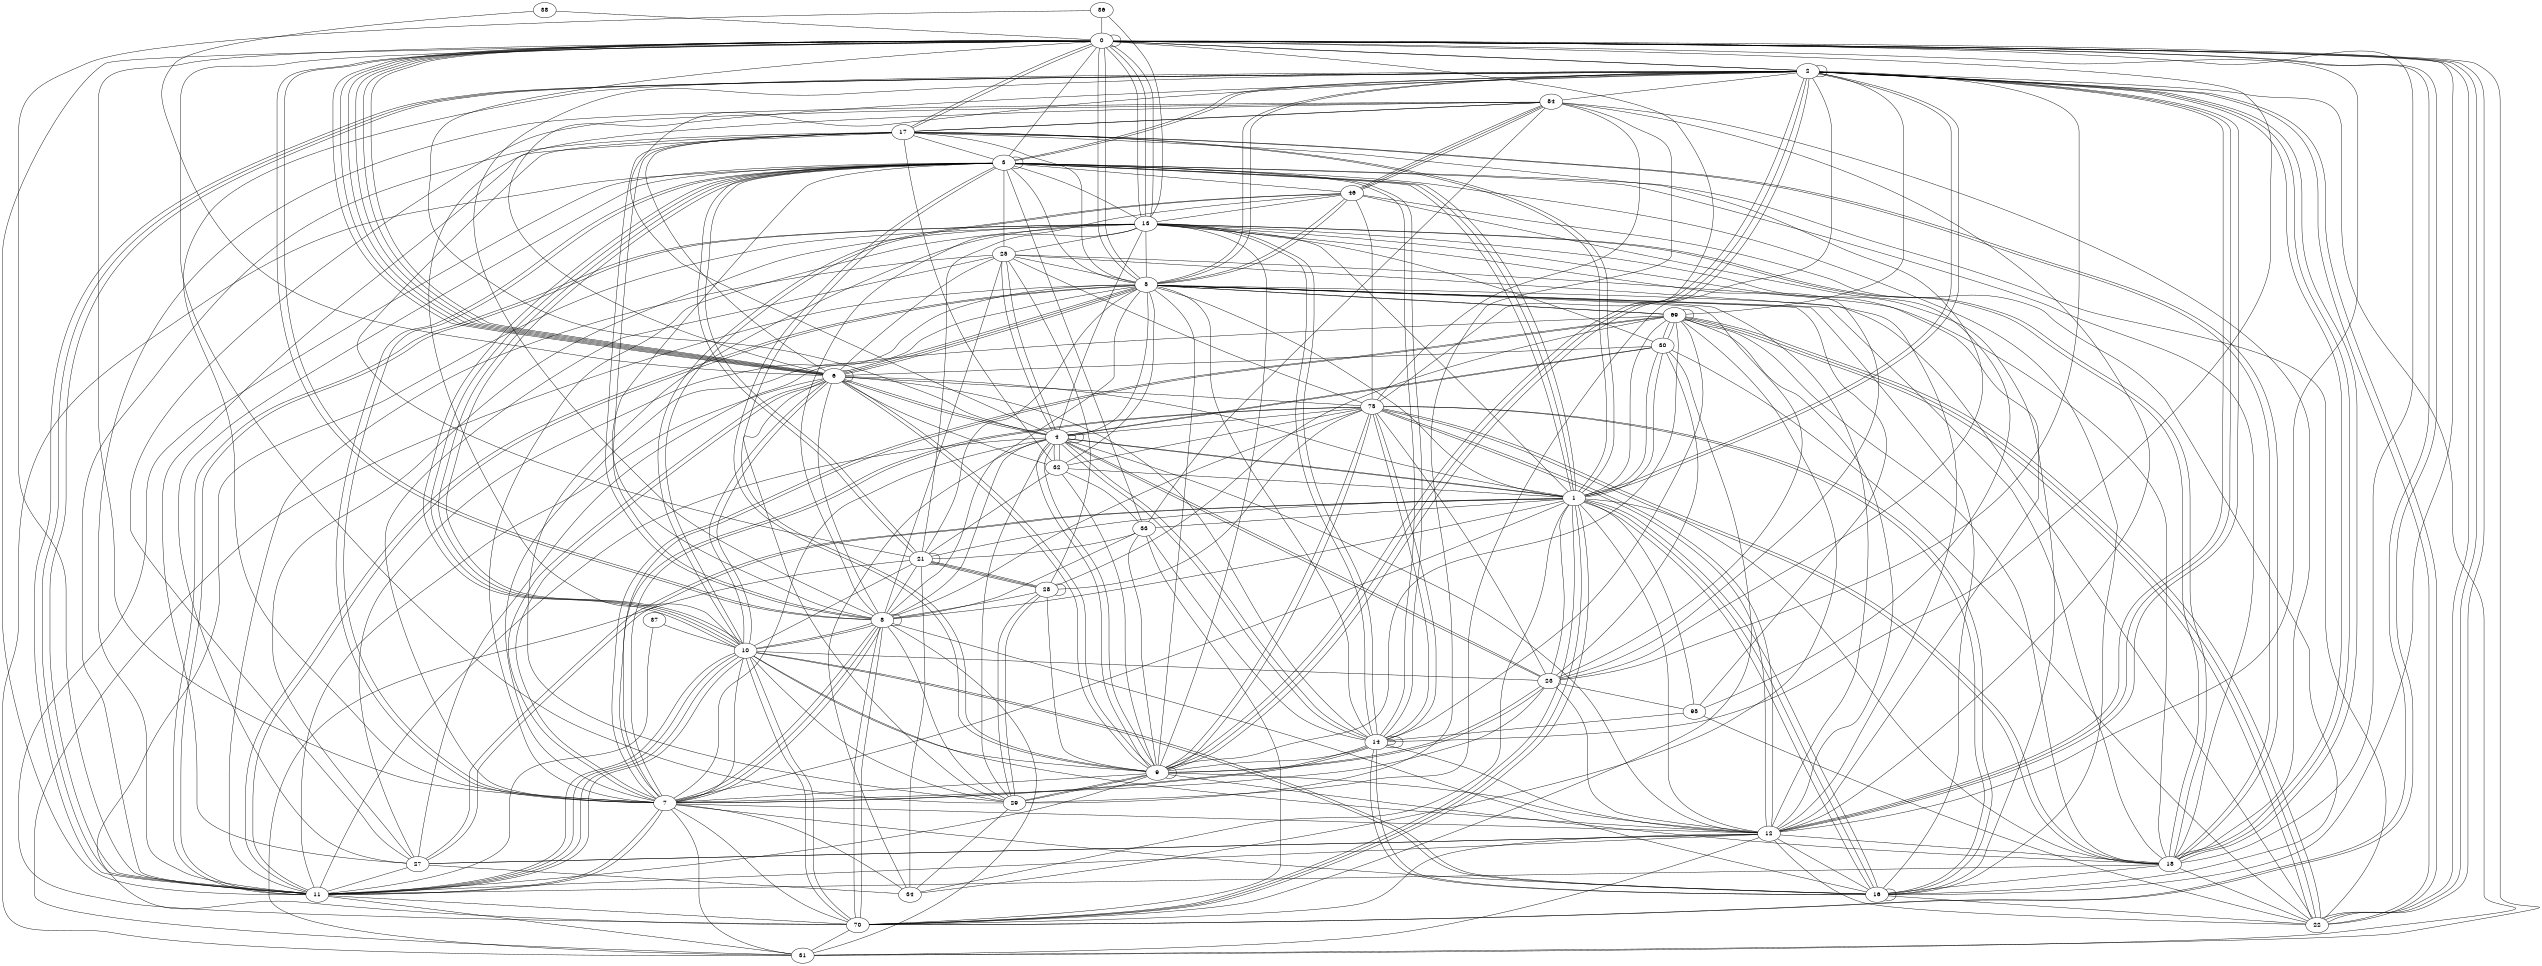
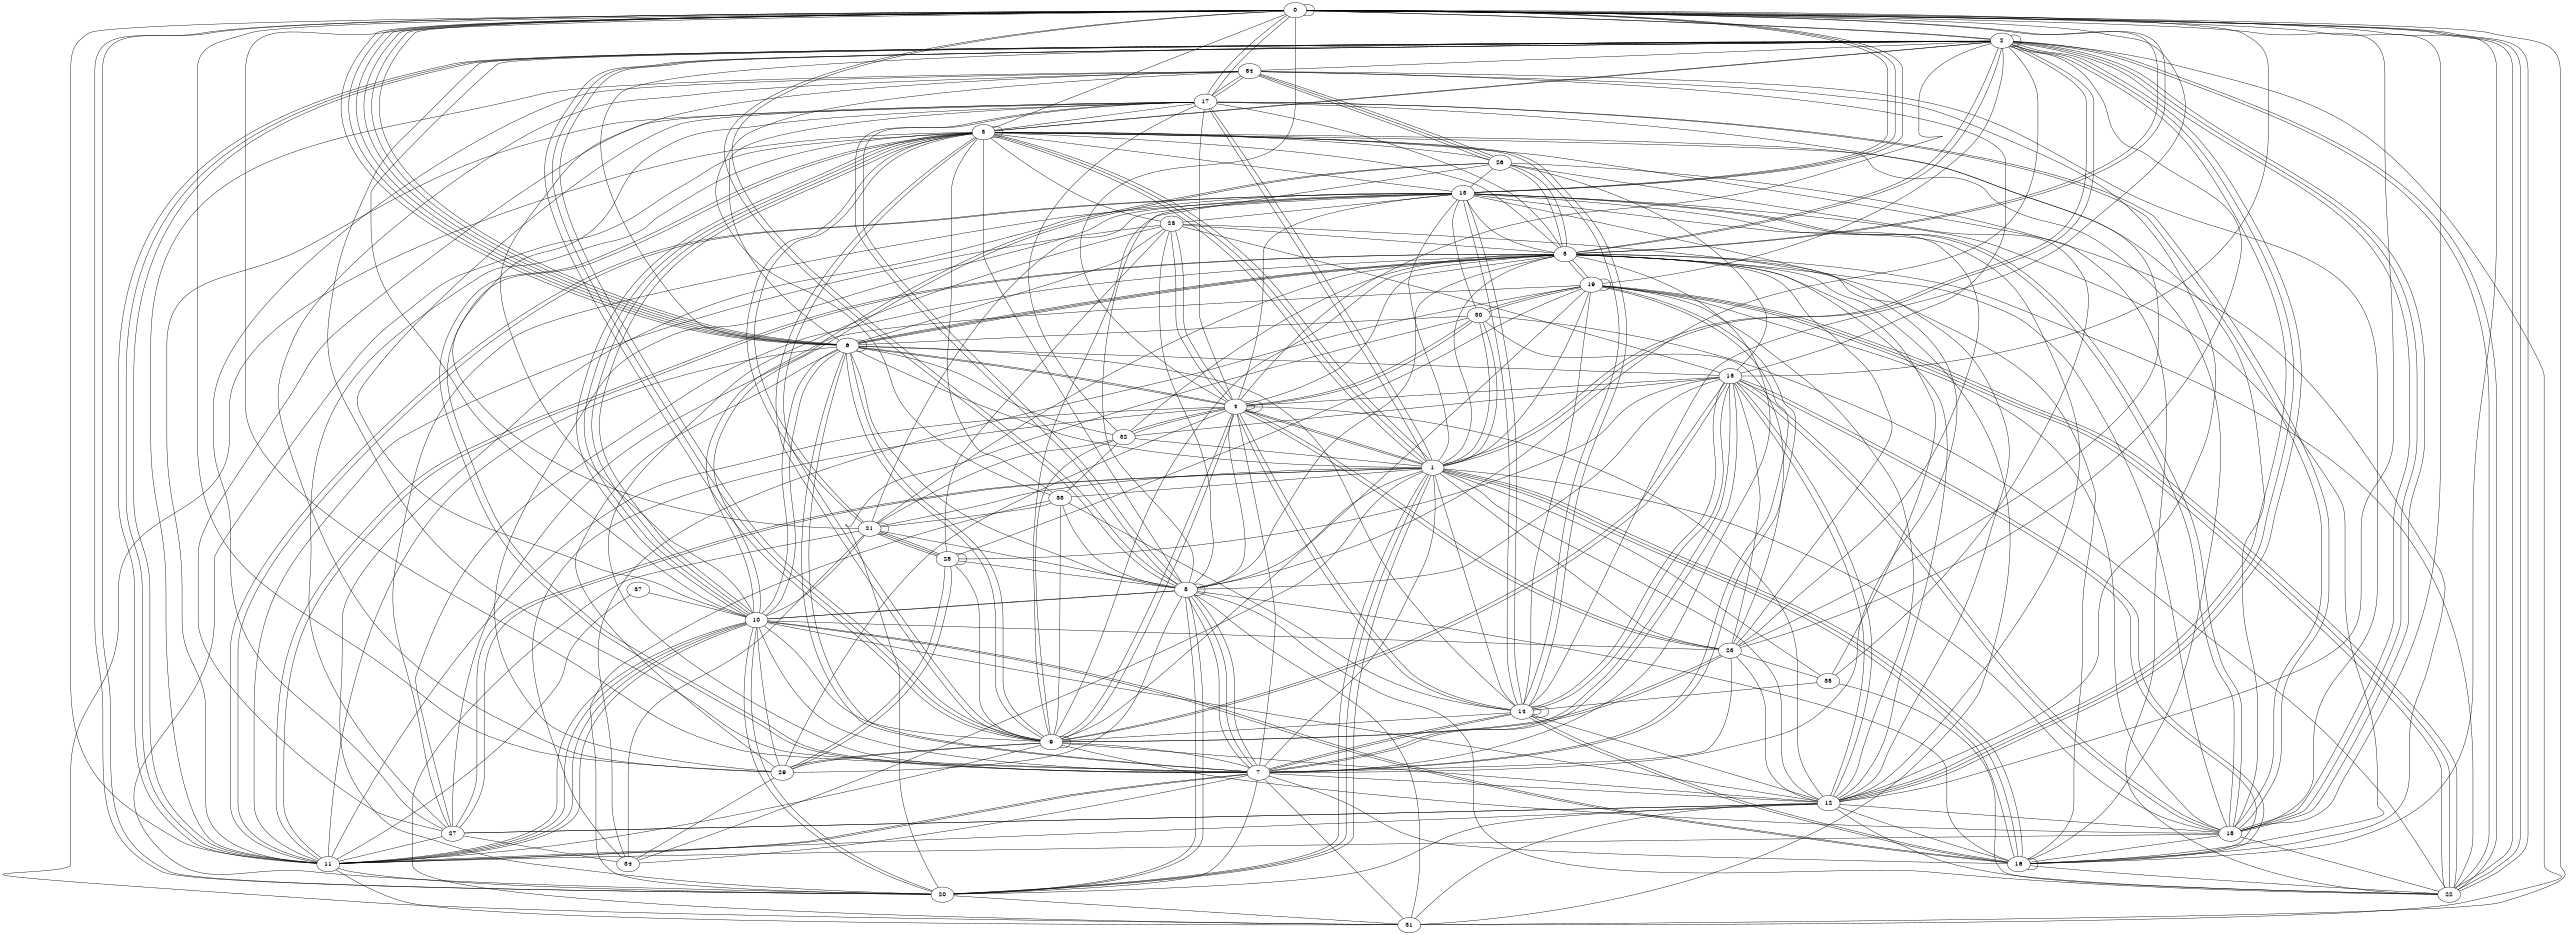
node "38": removed
node "36": removed
edge "17" -- "10": added
node "46": label "46" -> "26"
edge "17" -- "4": added
edge "25" -- "18": removed
node "69": label "69" -> "19"
node "75": label "75" -> "15"
edge "5" -- "14": now "1" -- "14"
edge "2" -- "29": now "2" -- "10"
node "95": label "95" -> "35"
edge "8" -- "22": added
node "70": label "70" -> "20"
